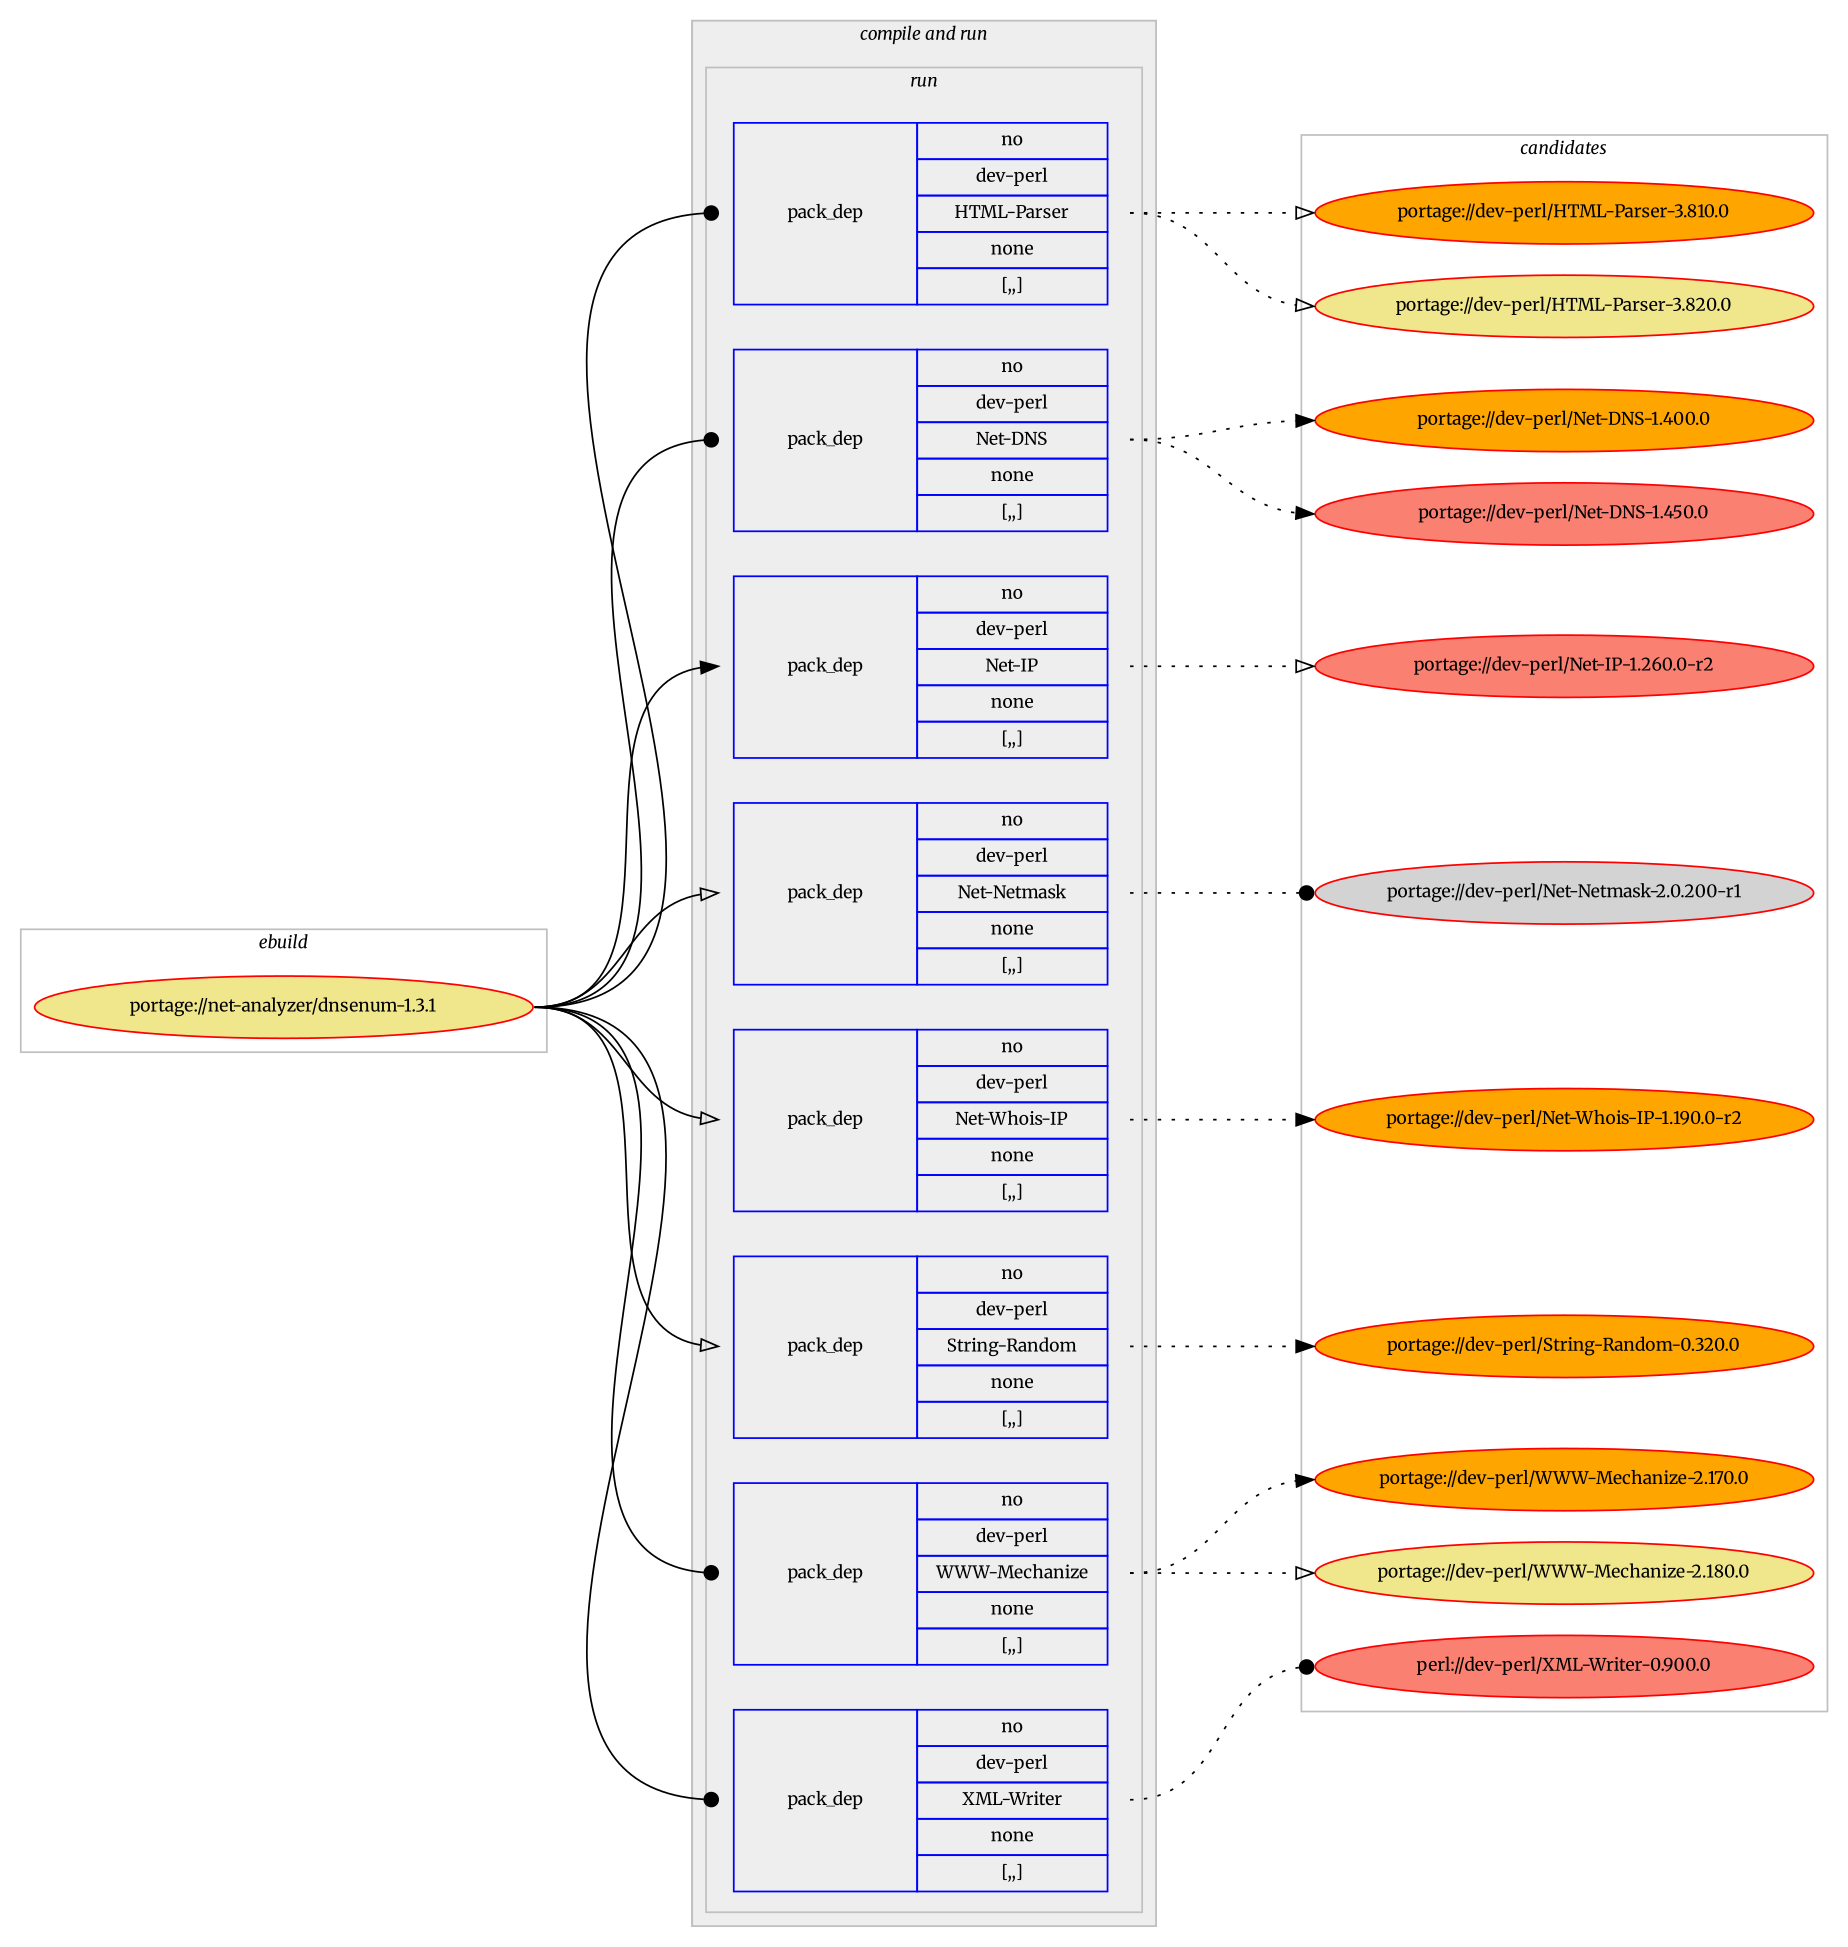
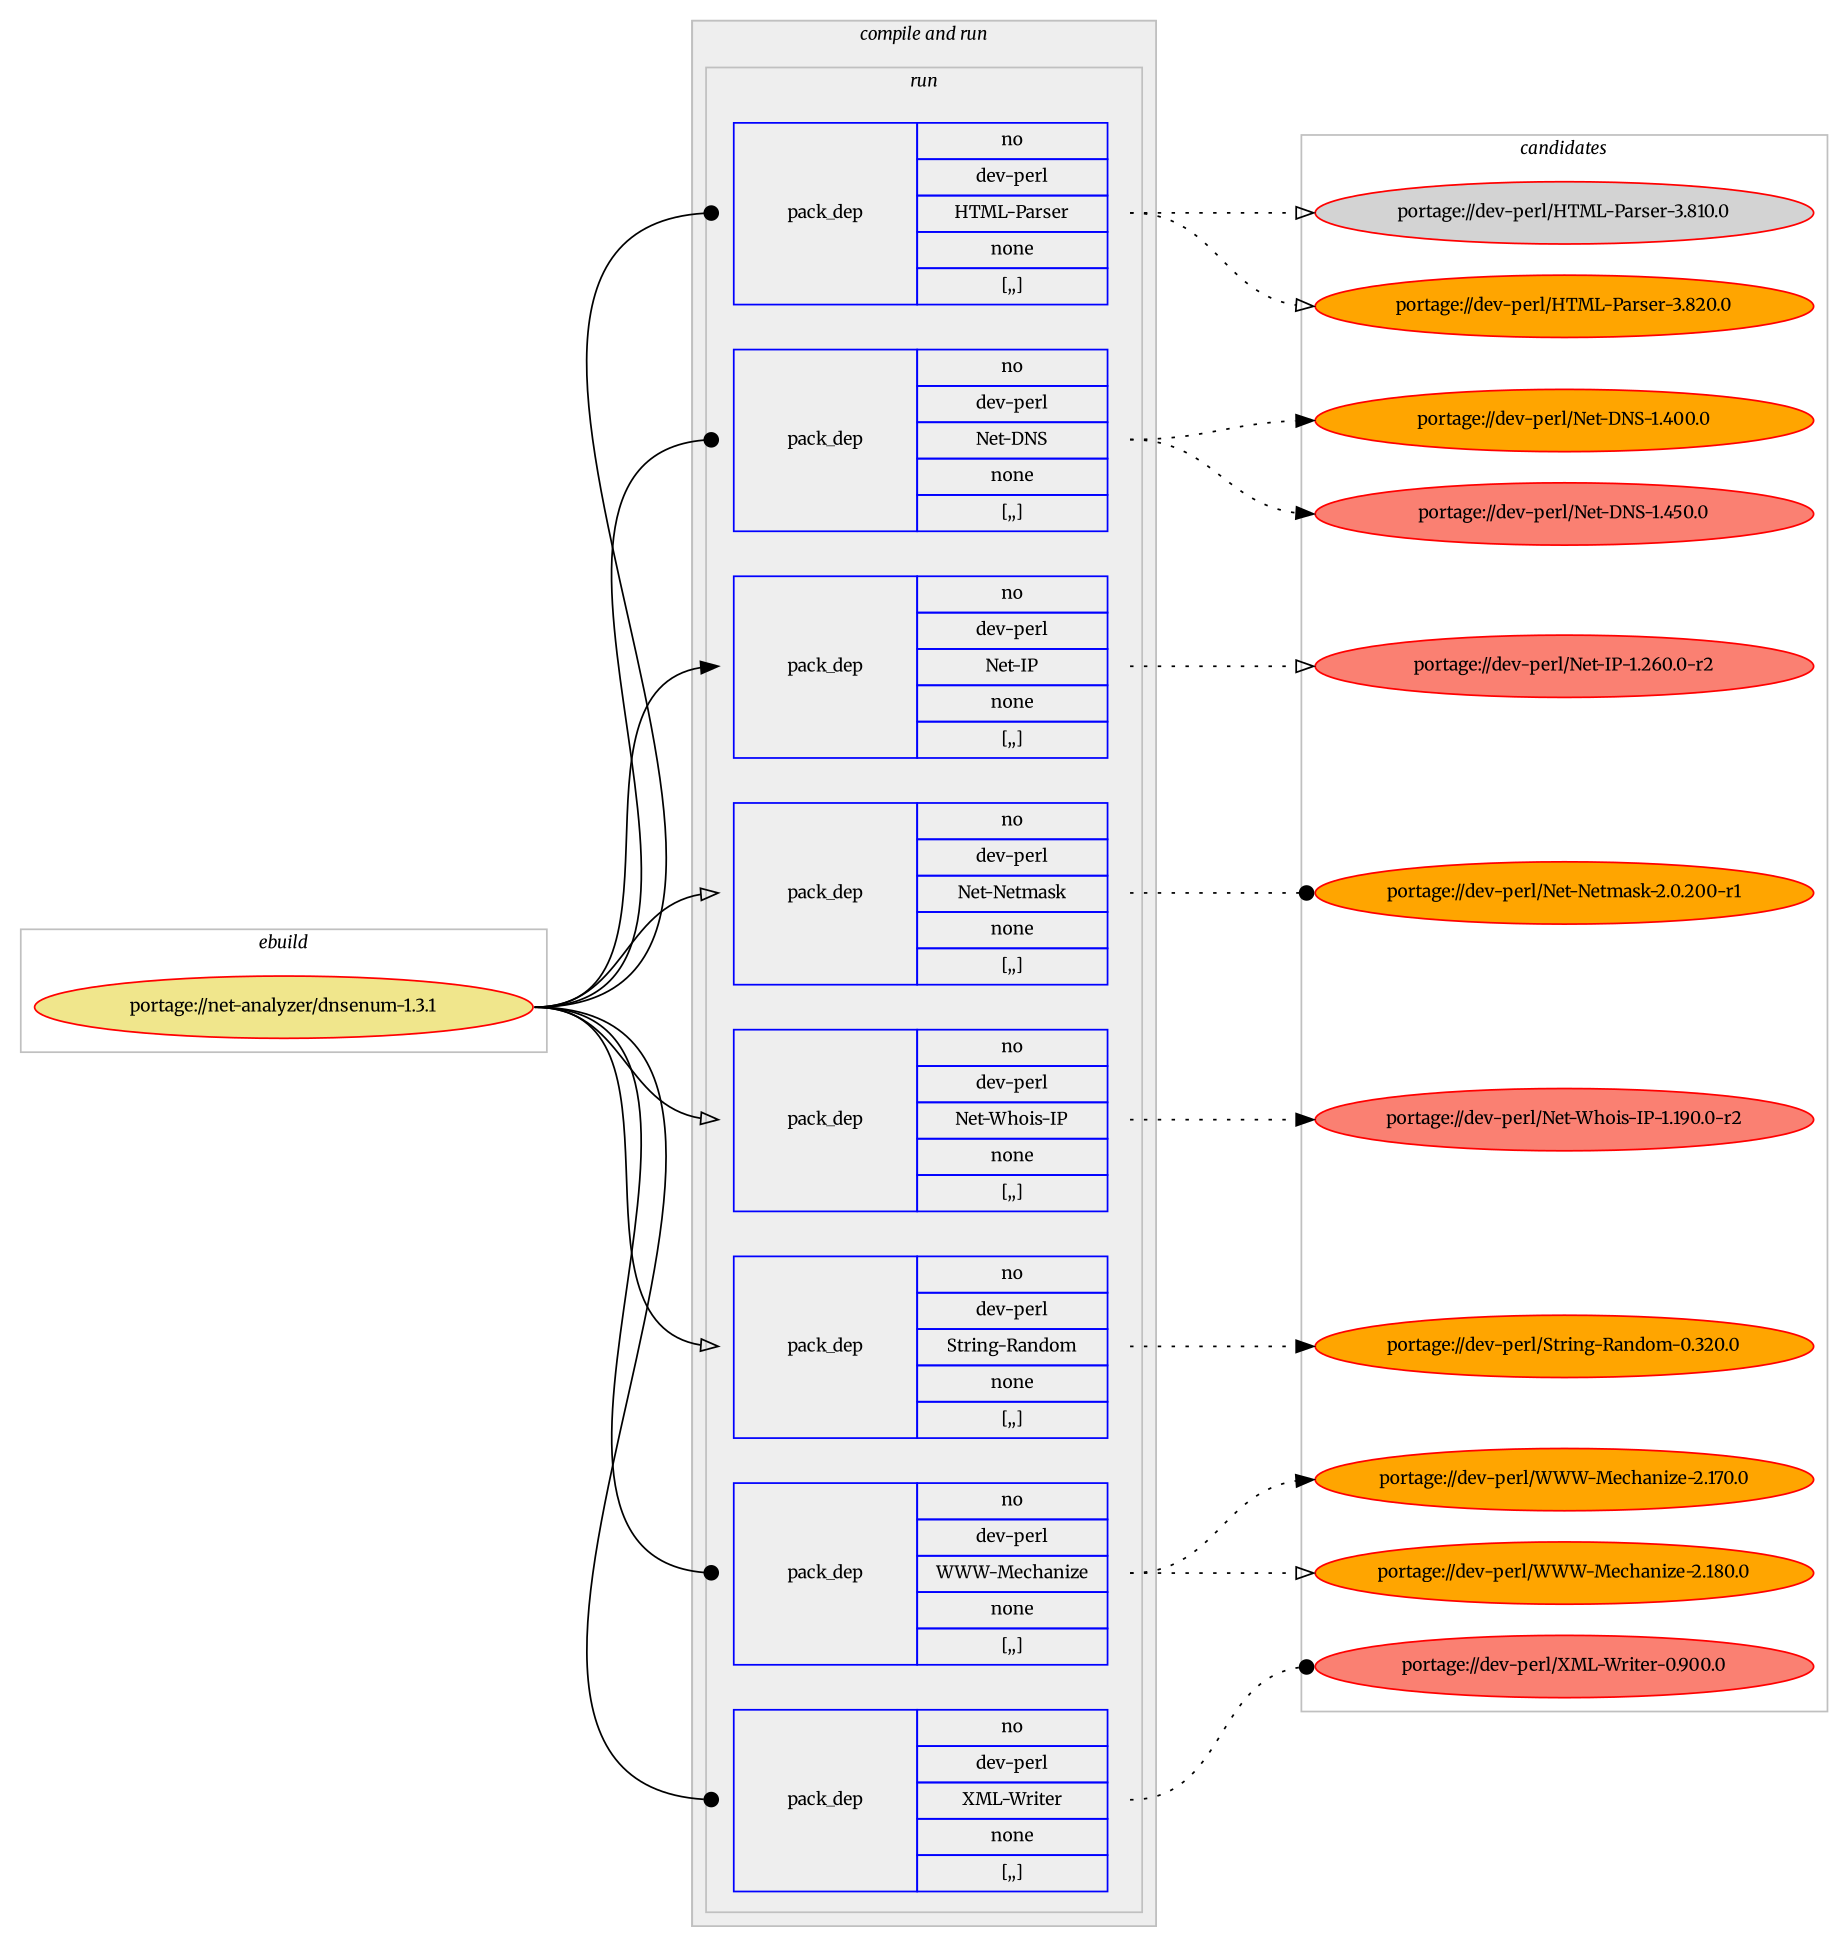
node "portage://dev-perl/HTML-Parser-3.810.0": fillcolor orange -> lightgrey
node "portage://dev-perl/HTML-Parser-3.820.0": fillcolor khaki -> orange
node "portage://dev-perl/Net-Netmask-2.0.200-r1": fillcolor lightgrey -> orange
node "portage://dev-perl/Net-Whois-IP-1.190.0-r2": fillcolor orange -> salmon
node "portage://dev-perl/WWW-Mechanize-2.180.0": fillcolor khaki -> orange
node "perl://dev-perl/XML-Writer-0.900.0": label "perl://dev-perl/XML-Writer-0.900.0" -> "portage://dev-perl/XML-Writer-0.900.0"
